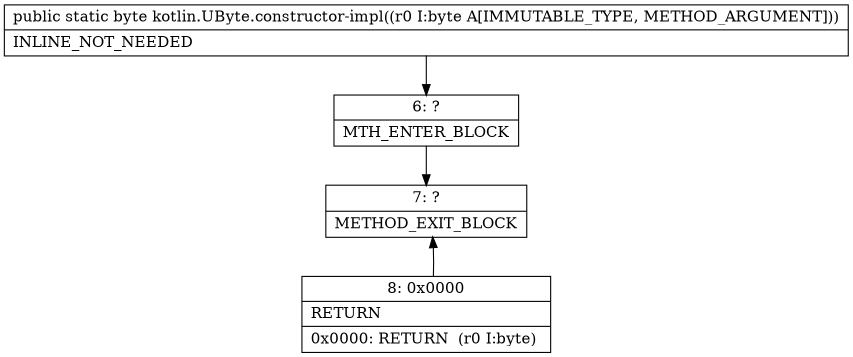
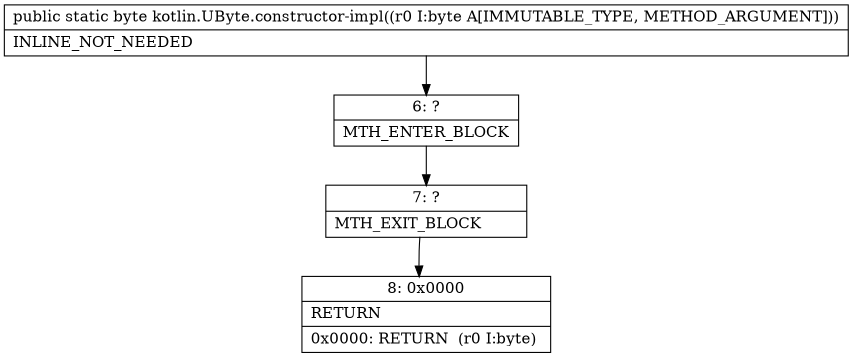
node "7: ?": text "METHOD_EXIT_BLOCK" -> "MTH_EXIT_BLOCK"
edge "8: 0x0000" -> "7: ?": reversed
